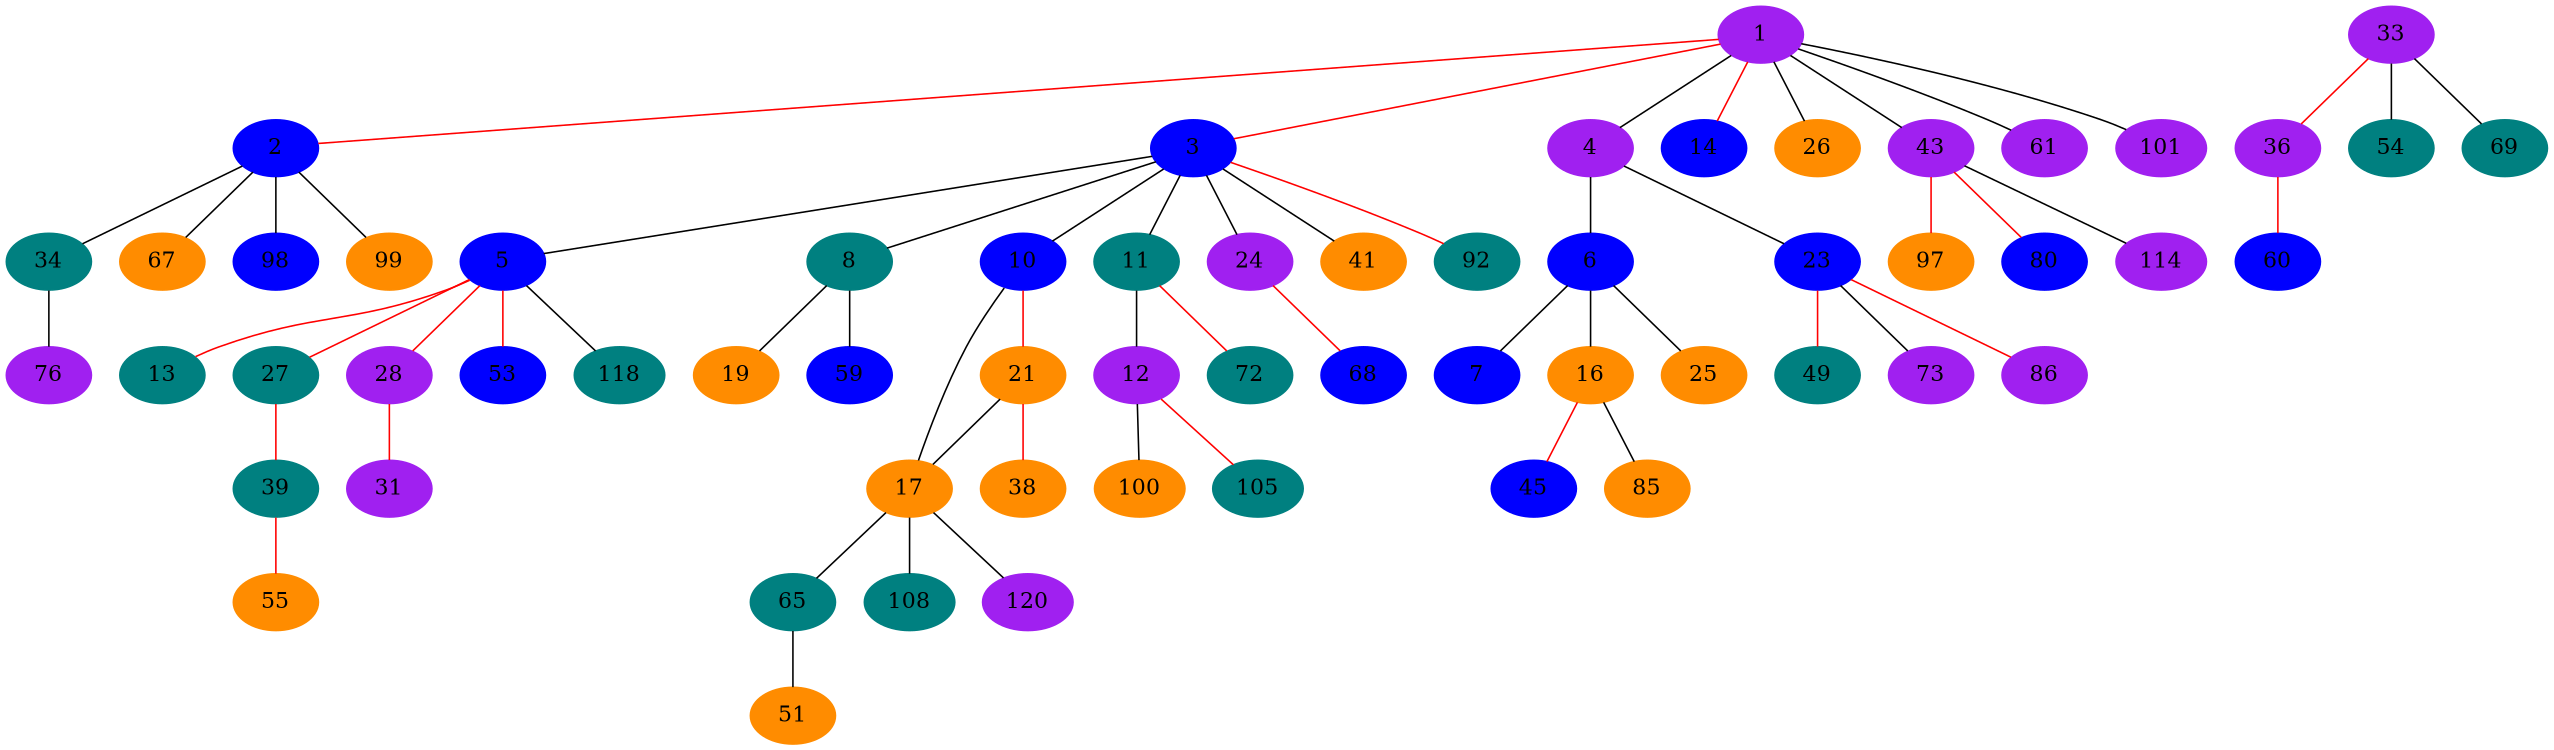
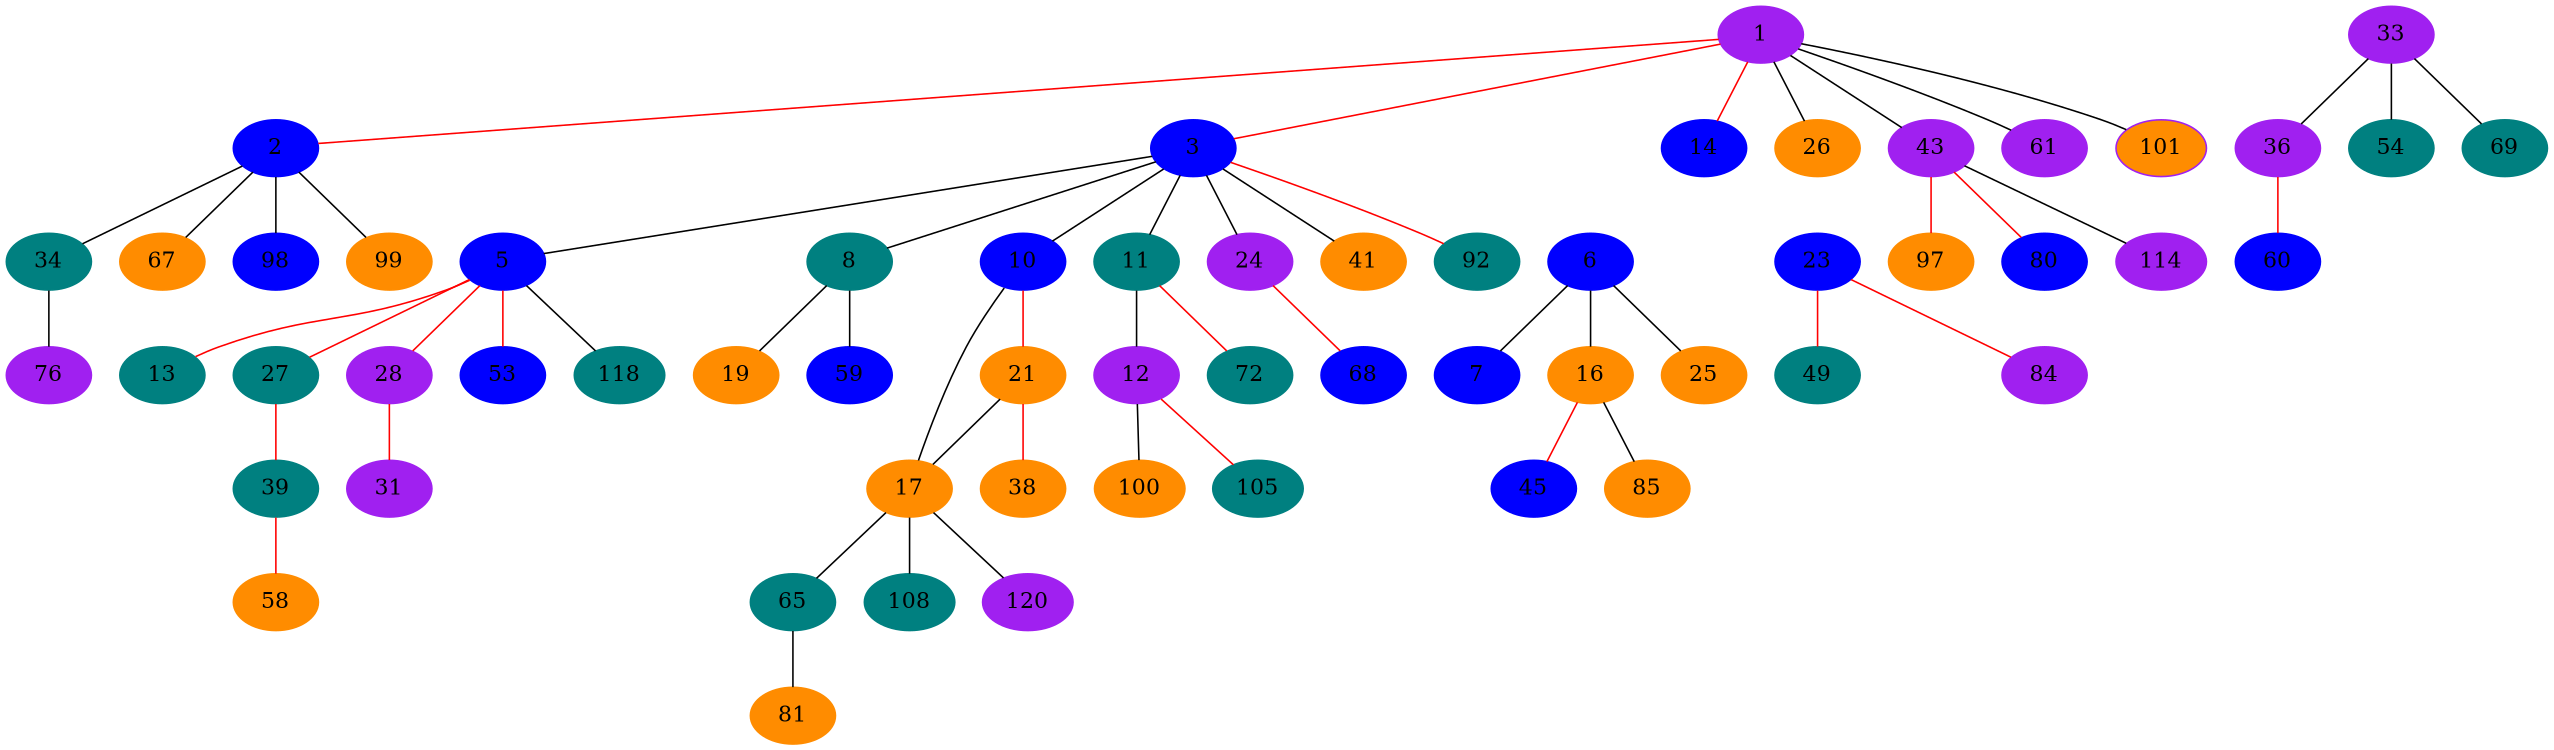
edge "33" -- "36": color red -> black
node "4": removed
node "101": fillcolor purple -> darkorange
node "73": removed
node "86": label "86" -> "84"
node "55": label "55" -> "58"
node "51": label "51" -> "81"
